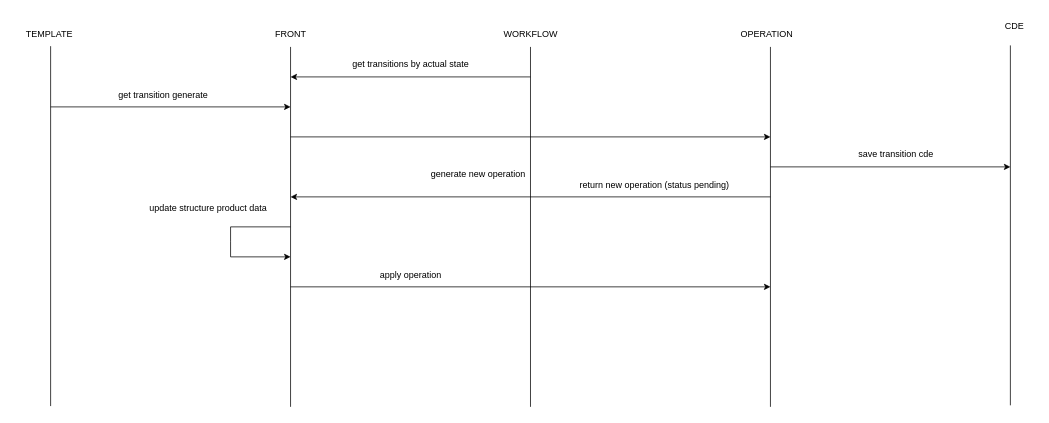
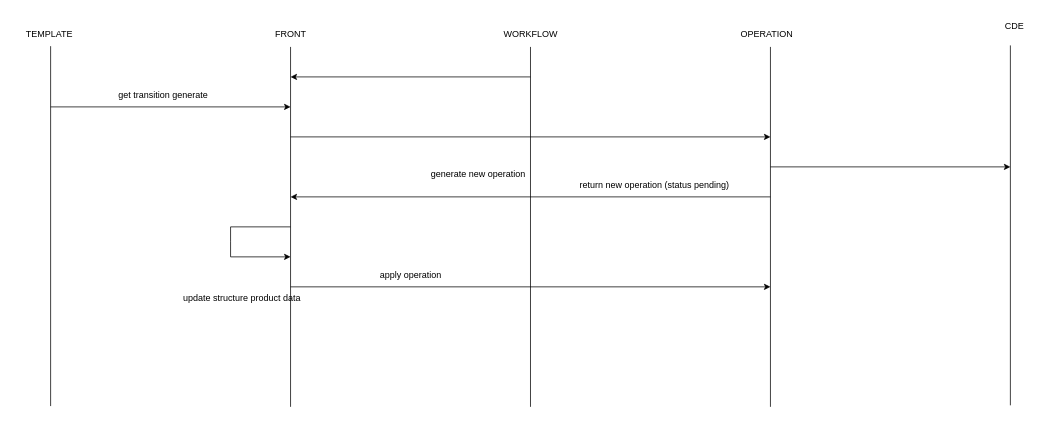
node "get transitions by actual state": removed
node "save transition cde": removed
node "update structure product data": moved (208, 208) -> (242, 298)
